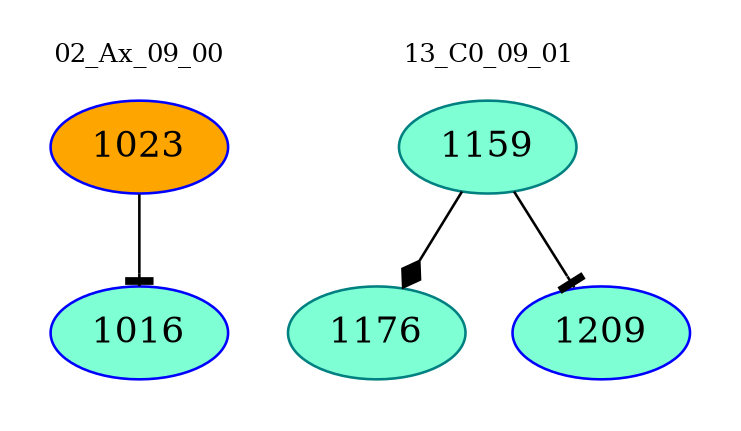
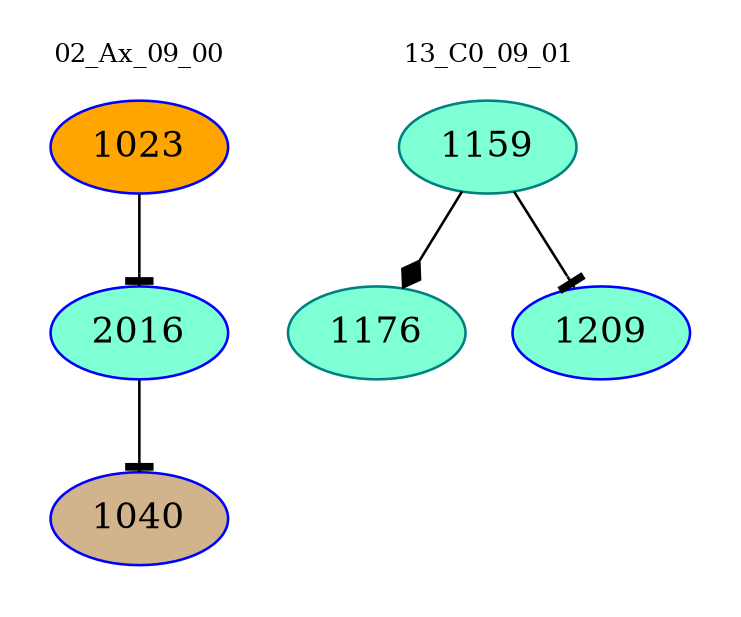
node "1016": label "1016" -> "2016"
node "1040": added
